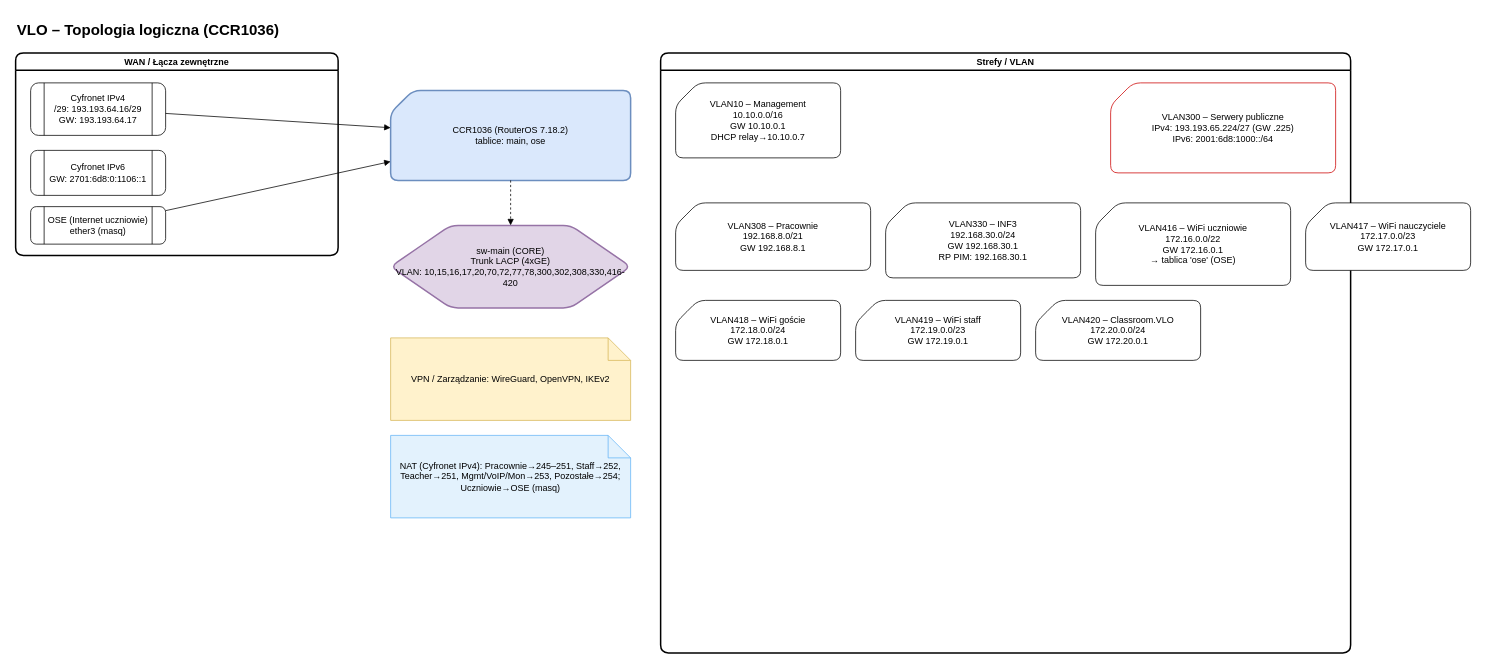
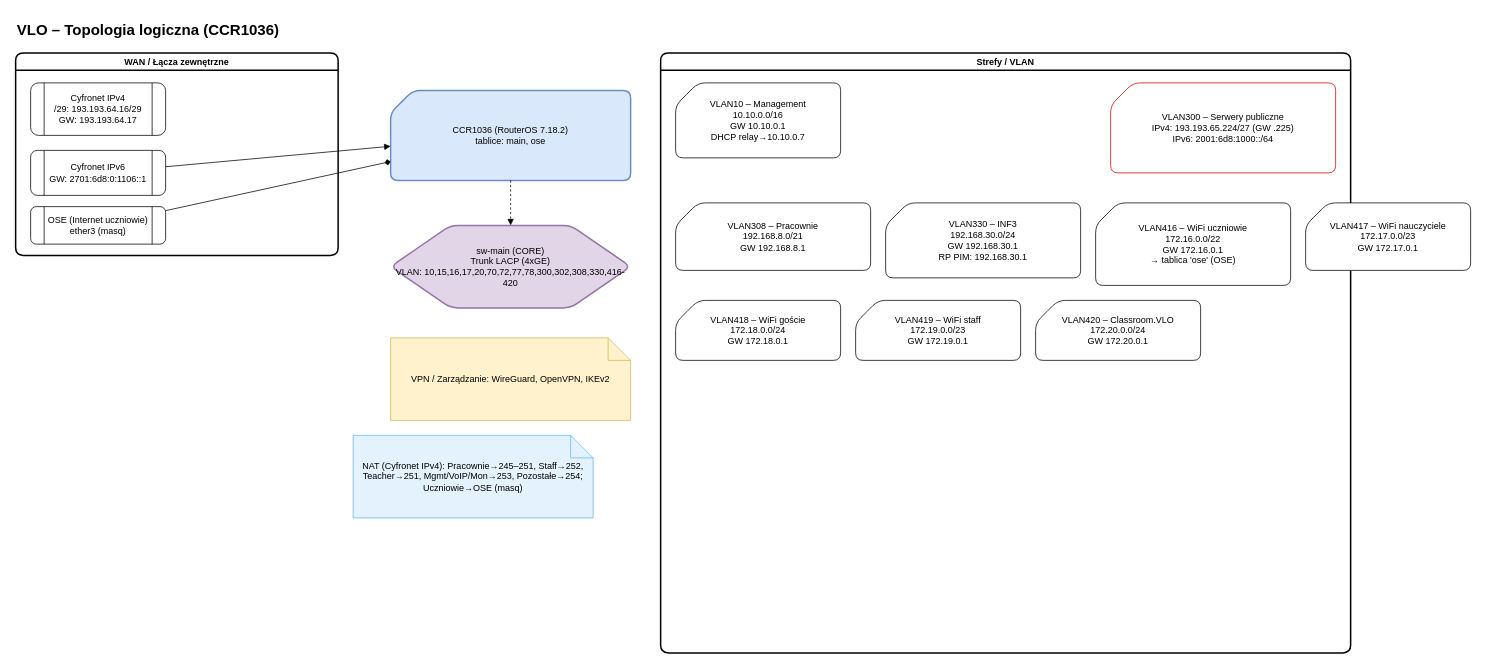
edge "Cyfronet IPv4 /29: 193.193.64.16/29 GW: 193.193.64.17" -> "CCR1036 (RouterOS 7.18.2) tablice: main, ose": removed
edge "Cyfronet IPv6 GW: 2701:6d8:0:1106::1" -> "CCR1036 (RouterOS 7.18.2) tablice: main, ose": added
edge "OSE (Internet uczniowie) ether3 (masq)" -> "CCR1036 (RouterOS 7.18.2) tablice: main, ose": arrowhead block -> diamond
node "NAT (Cyfronet IPv4): Pracownie→245–251, Staff→252, Teacher→251, Mgmt/VoIP/Mon→253, Pozostałe→254; Uczniowie→OSE (masq)": moved (510, 477) -> (473, 477)
